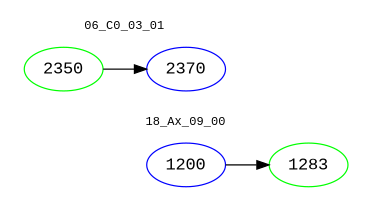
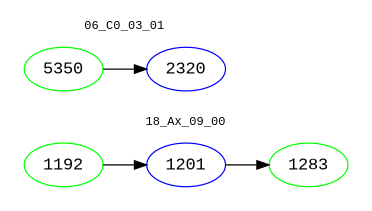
node "2350": label "2350" -> "5350"
node "2370": label "2370" -> "2320"
node "1192": added
node "1200": label "1200" -> "1201"
